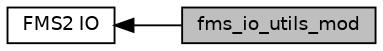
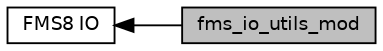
node "FMS2 IO": label "FMS2 IO" -> "FMS8 IO"
